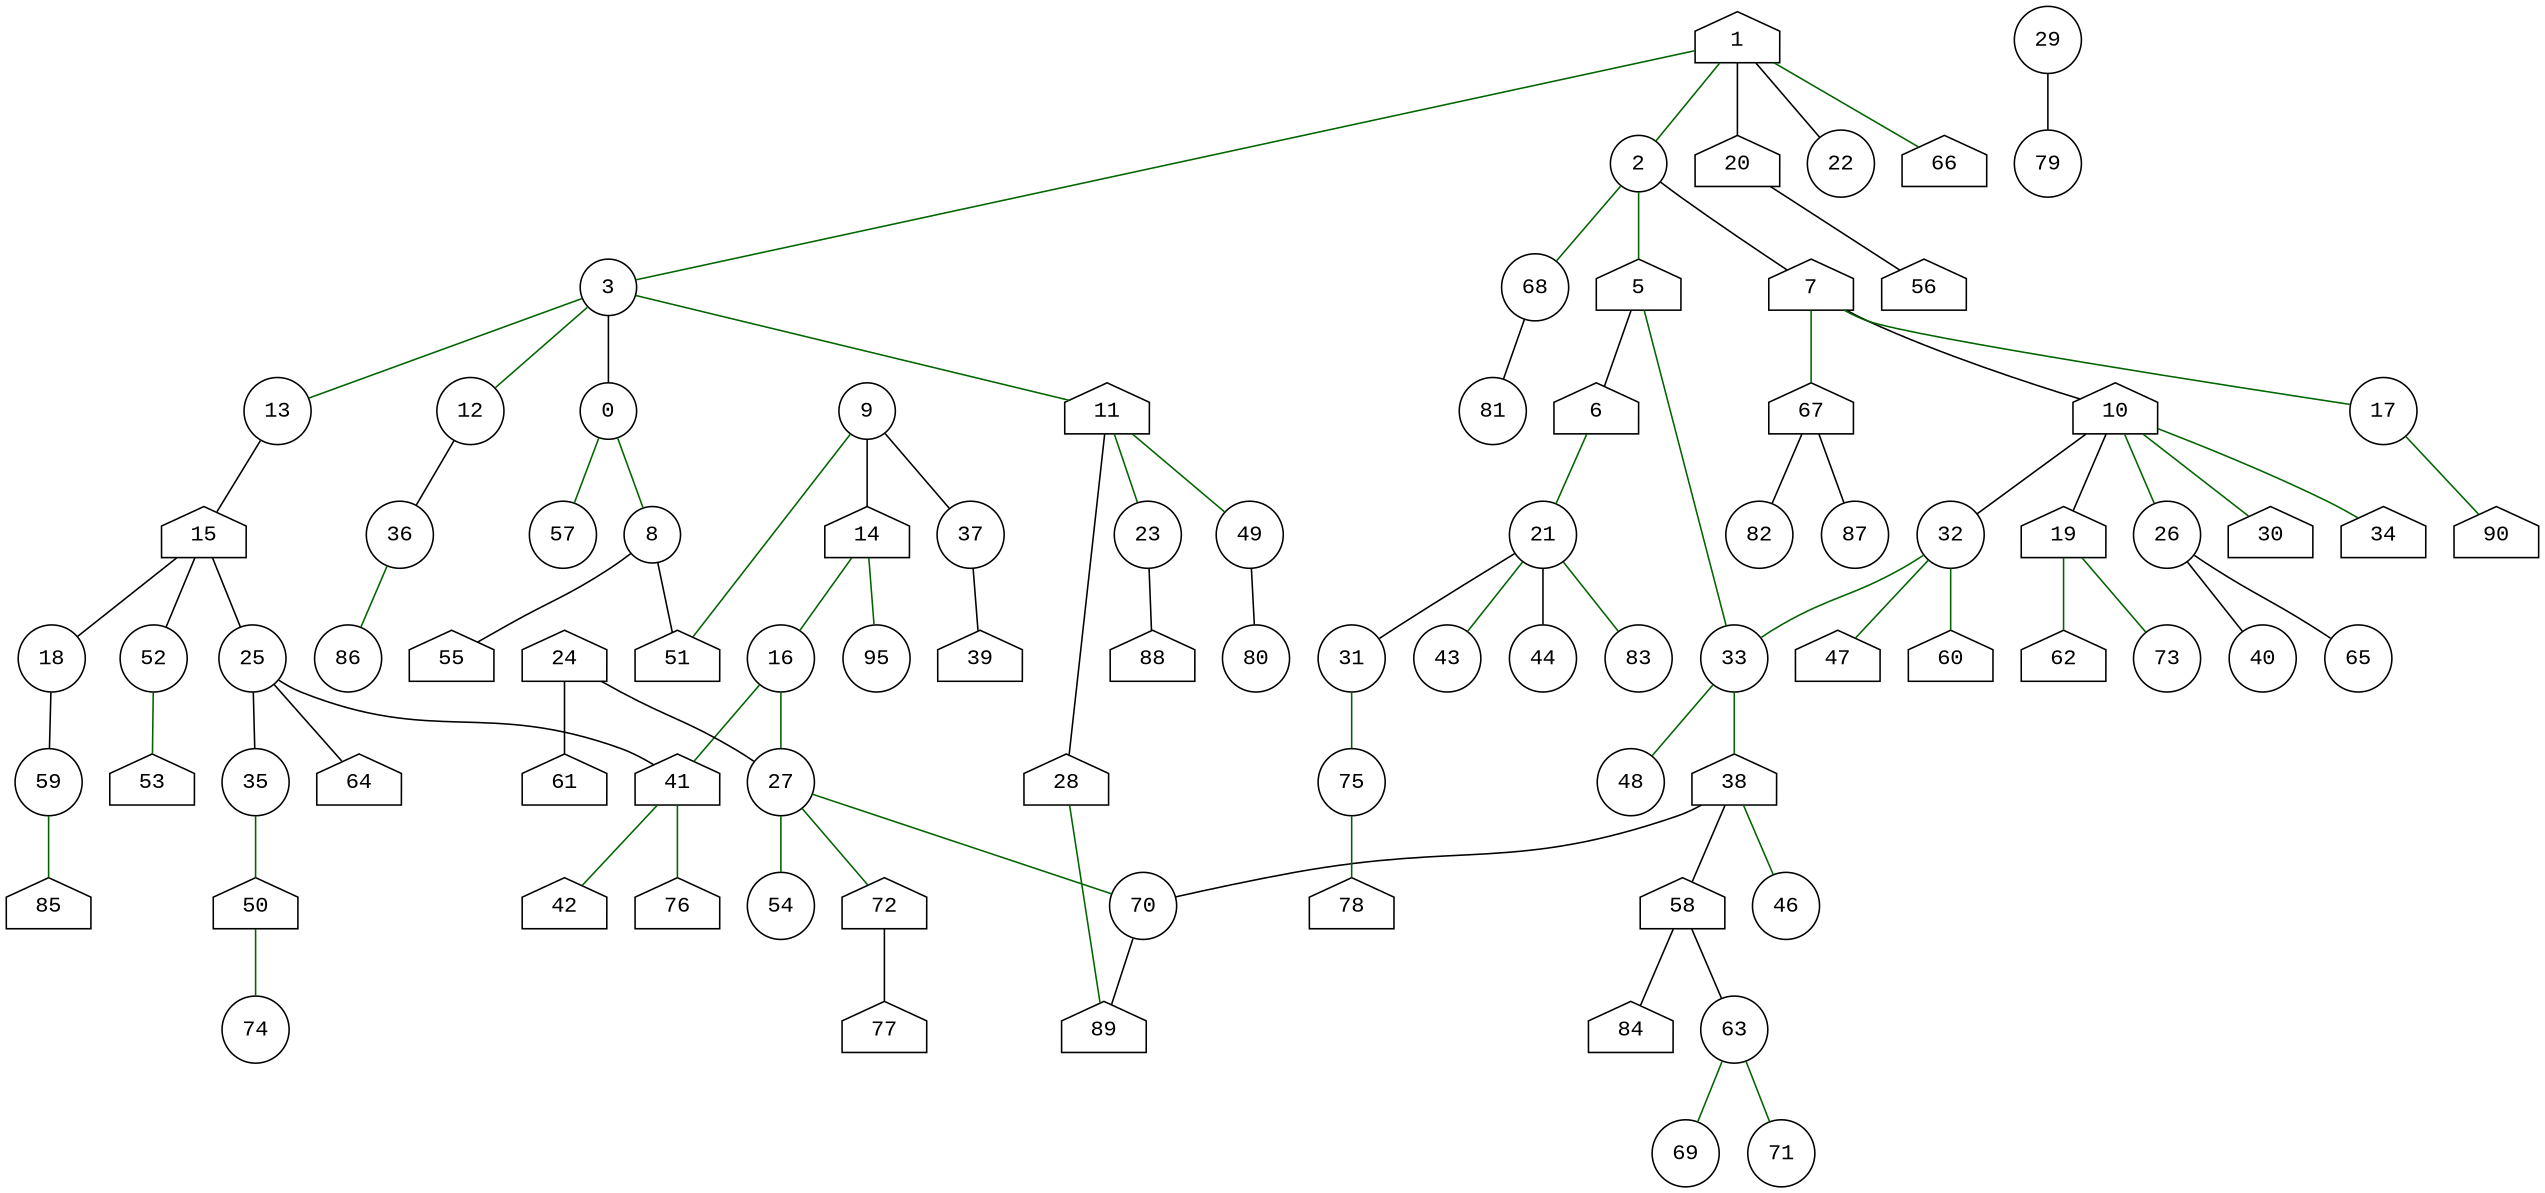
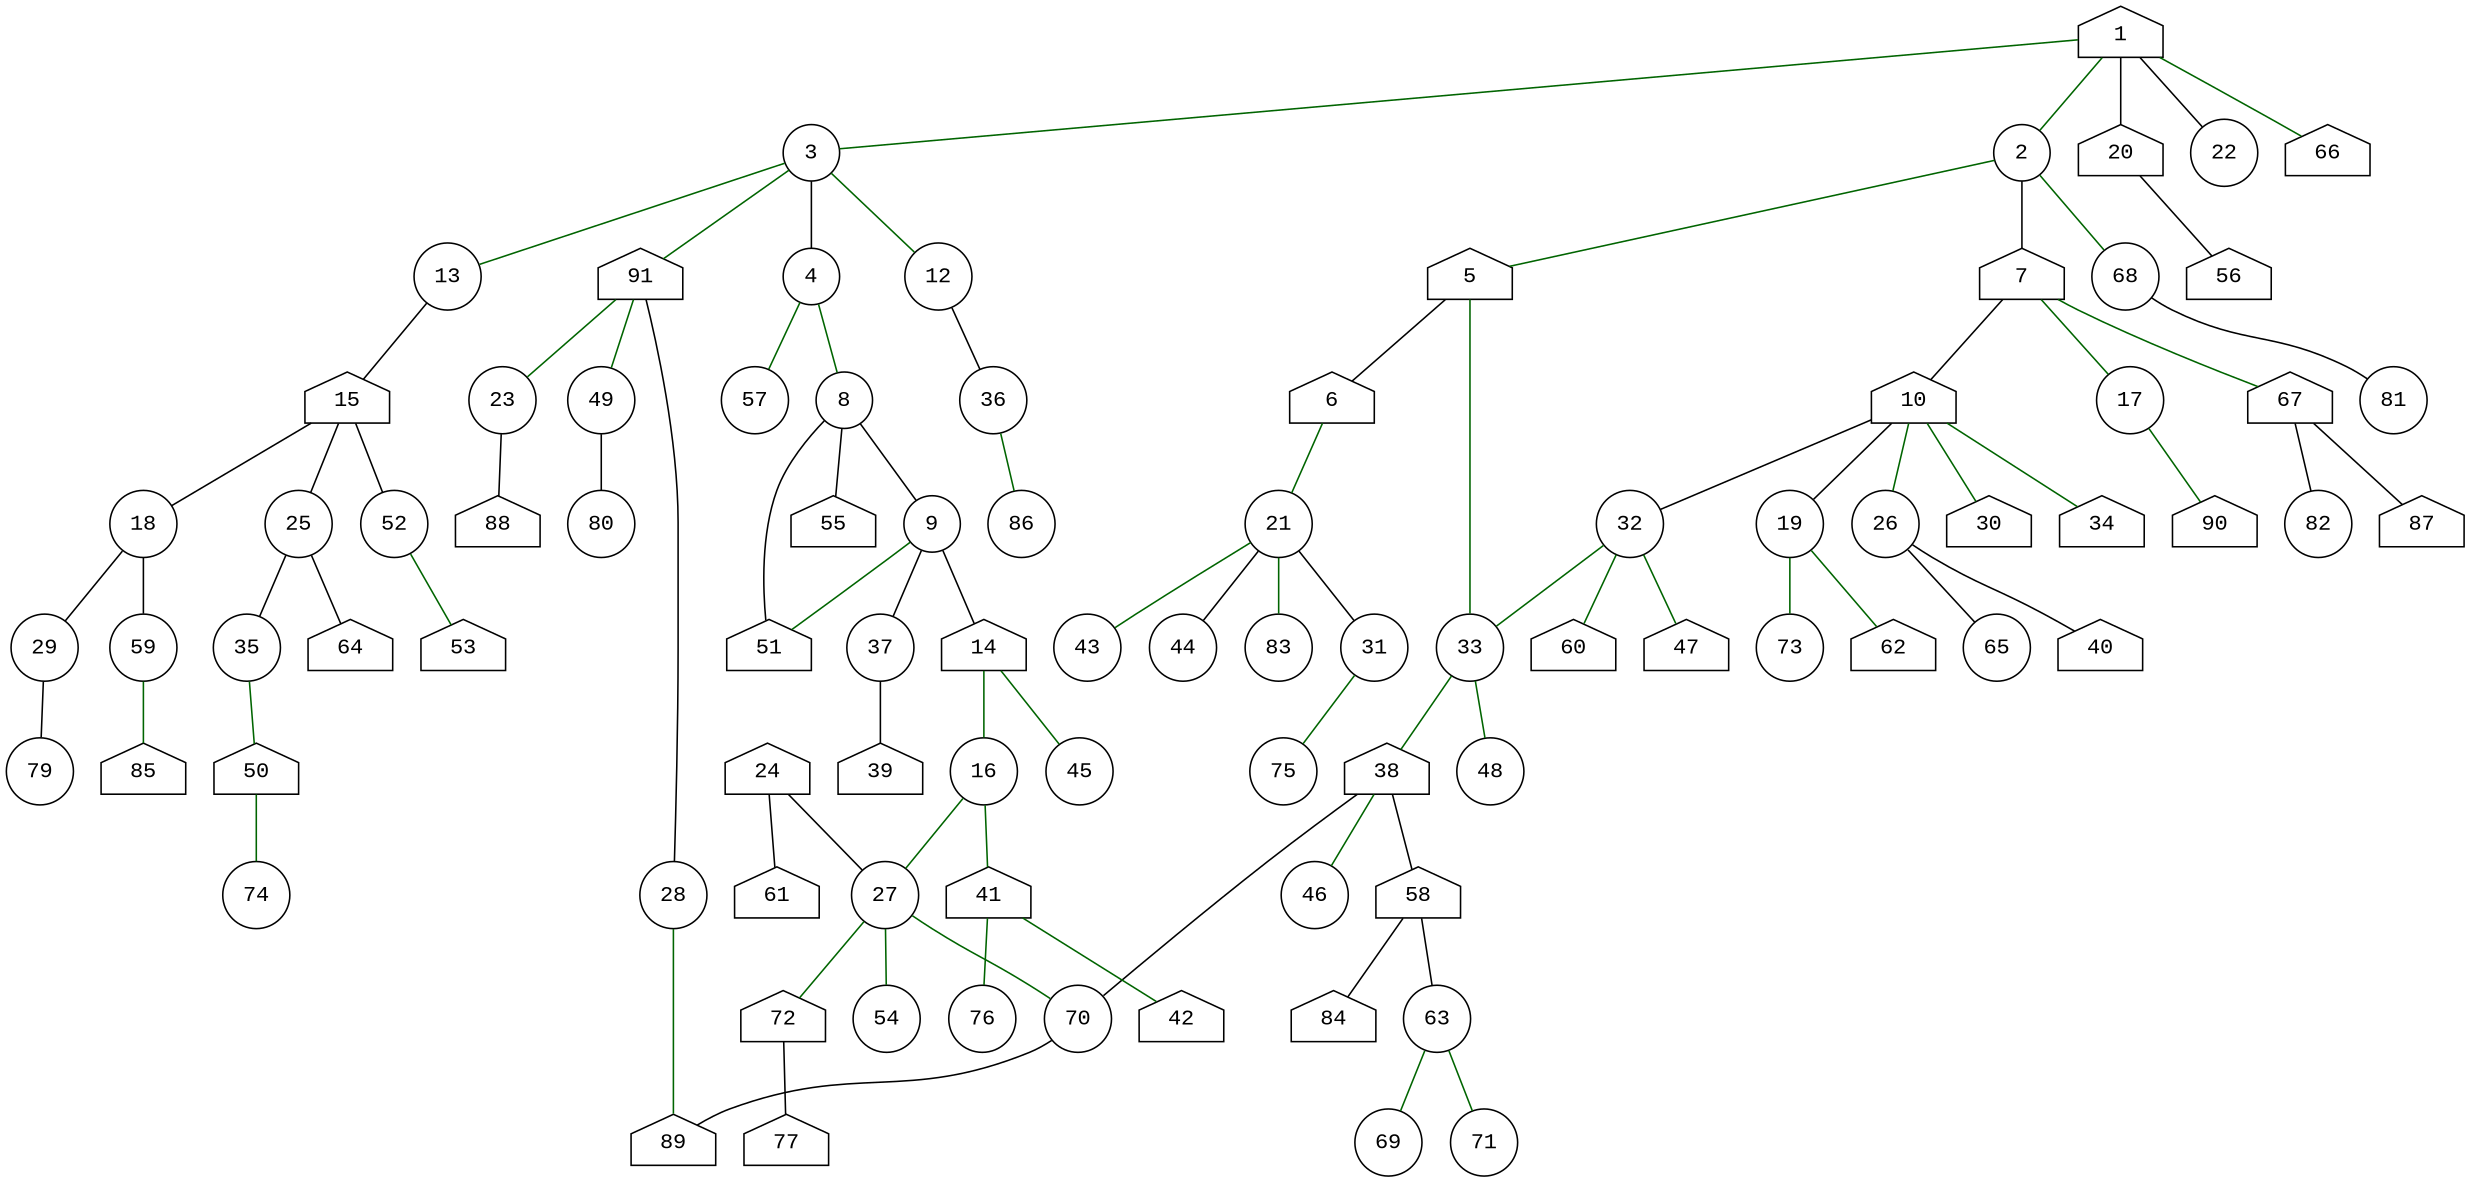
node "0": label "0" -> "4"
node "11": label "11" -> "91"
edge "8" -- "9": added
node "87": shape circle -> house
node "19": shape house -> circle
edge "18" -- "29": added
node "95": label "95" -> "45"
node "40": shape circle -> house
edge "25" -- "41": removed
node "28": shape house -> circle
node "76": shape house -> circle
node "78": removed
